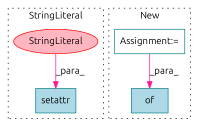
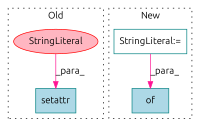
cluster "StringLiteral": label "StringLiteral" -> "Old"
node "Assignment:=": label "Assignment:=" -> "StringLiteral:="
